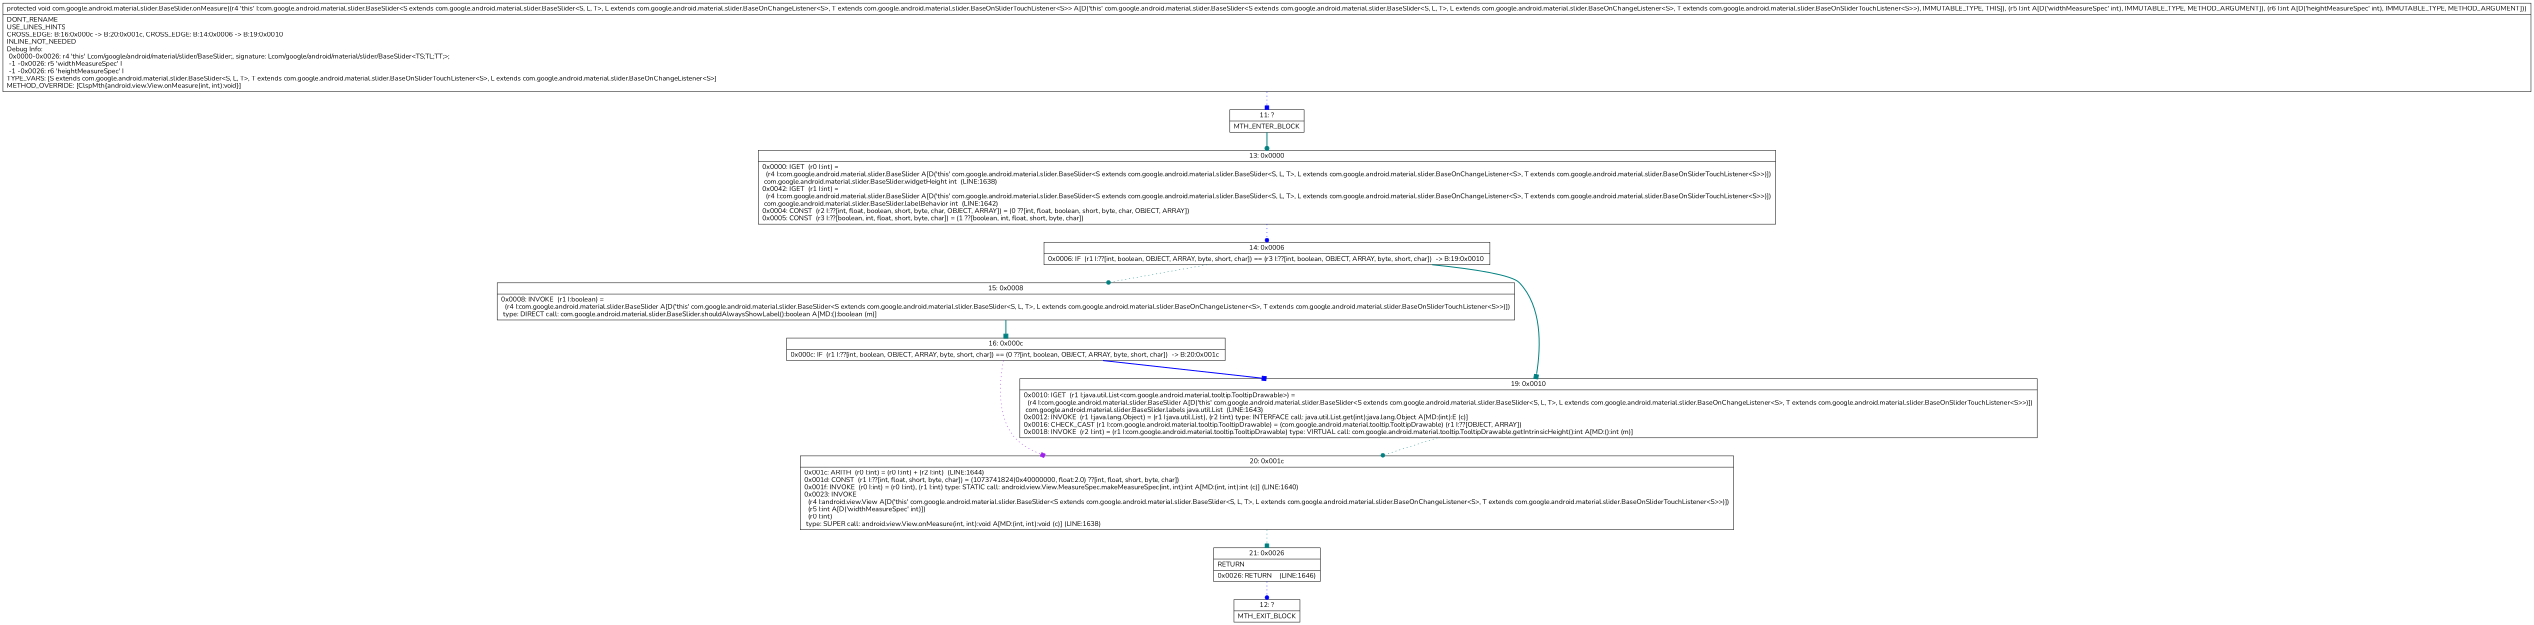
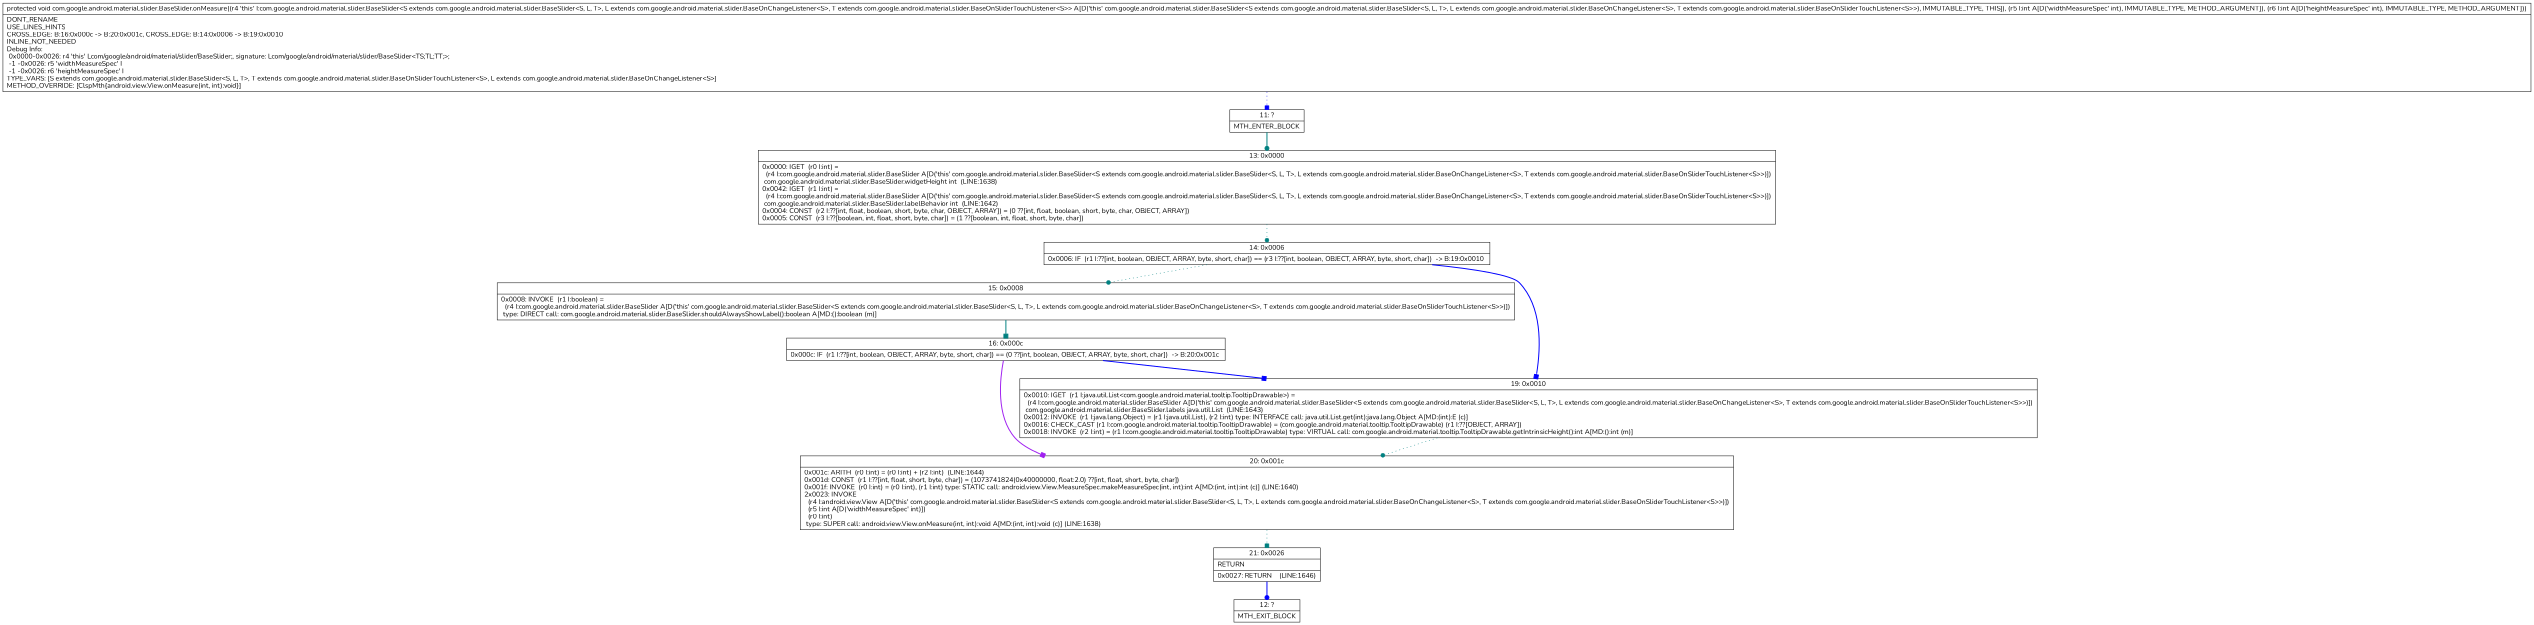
edge "13: 0x0000" -> "14: 0x0006": color blue -> teal
edge "14: 0x0006" -> "19: 0x0010": color teal -> blue
edge "16: 0x000c" -> "20: 0x001c": style dotted -> bold
node "20: 0x001c": text "0x0023: INVOKE" -> "2x0023: INVOKE"
node "21: 0x0026": text "0x0026: RETURN    (LINE:1646)" -> "0x0027: RETURN    (LINE:1646)"
edge "21: 0x0026" -> "12: ?": style dotted -> bold
